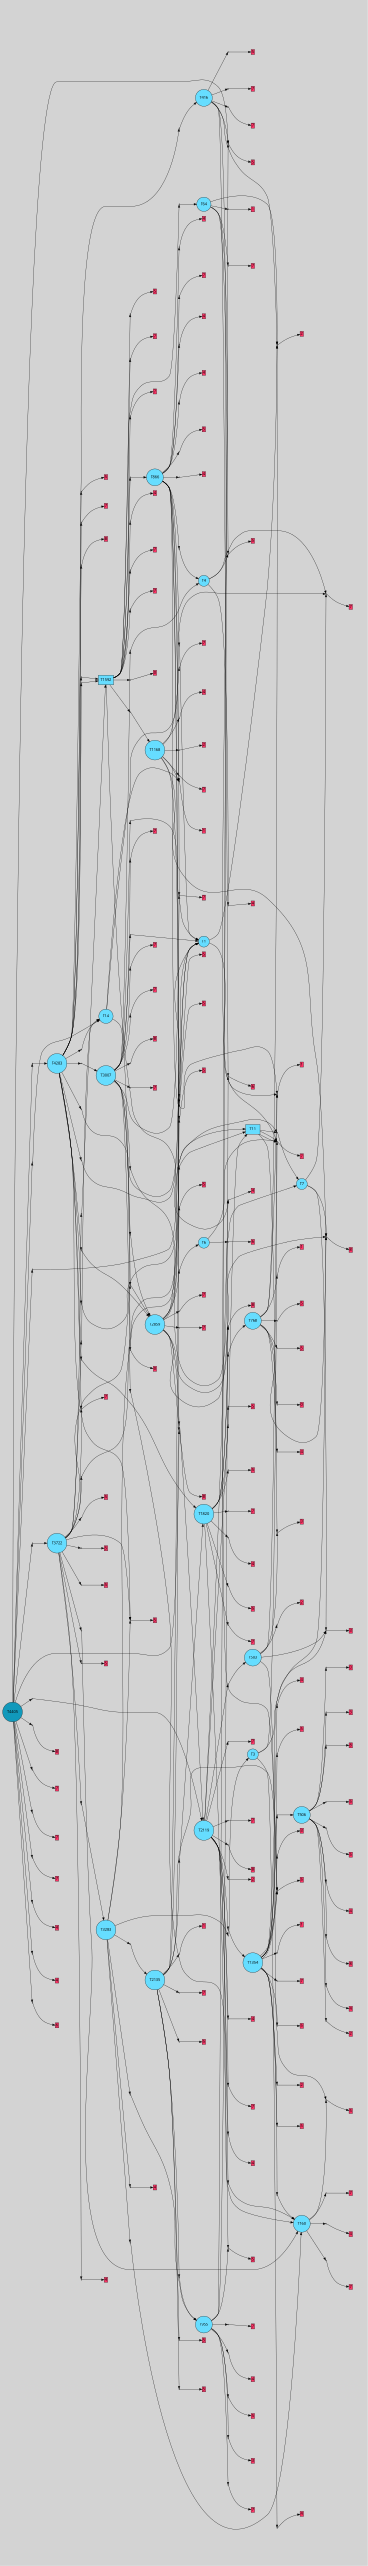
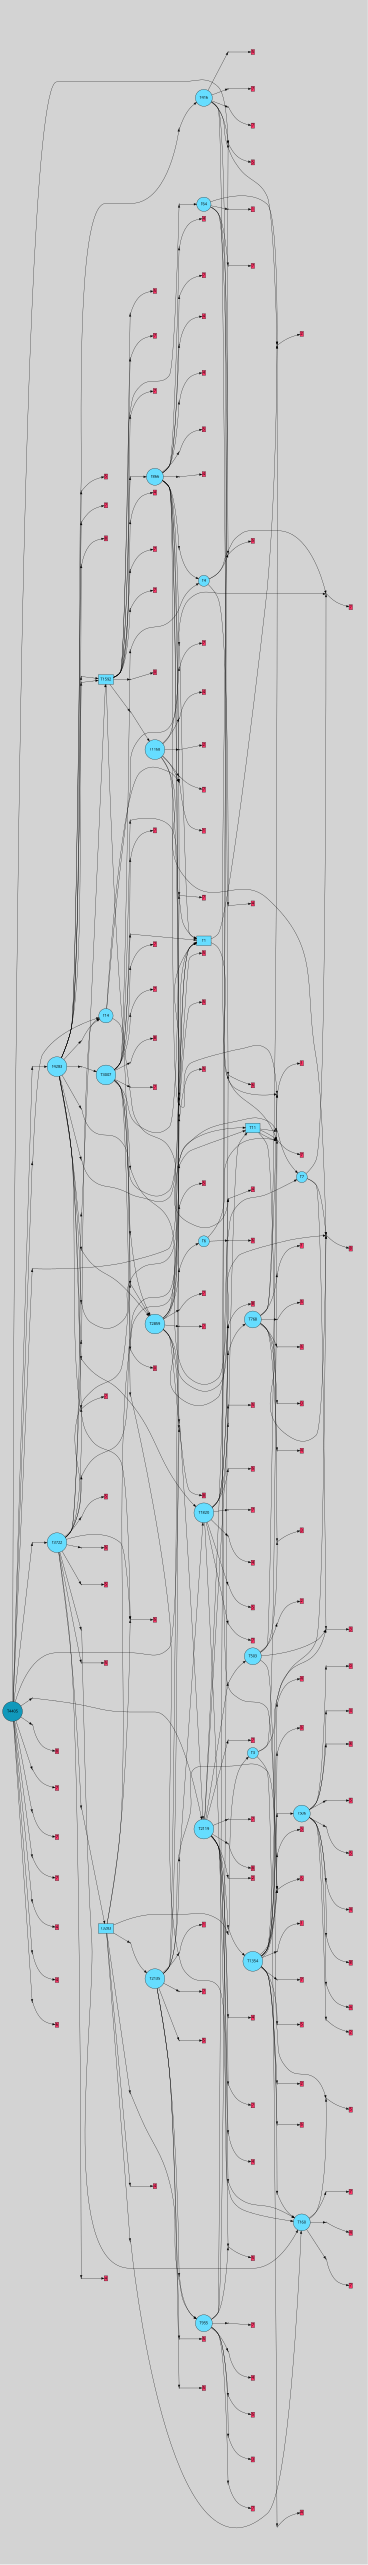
node "T1": shape circle -> box
node "T3283": shape circle -> box
